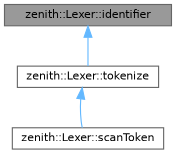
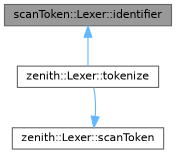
node "zenith::Lexer::identifier": label "zenith::Lexer::identifier" -> "scanToken::Lexer::identifier"
edge "zenith::Lexer::scanToken" -> "zenith::Lexer::tokenize": reversed
